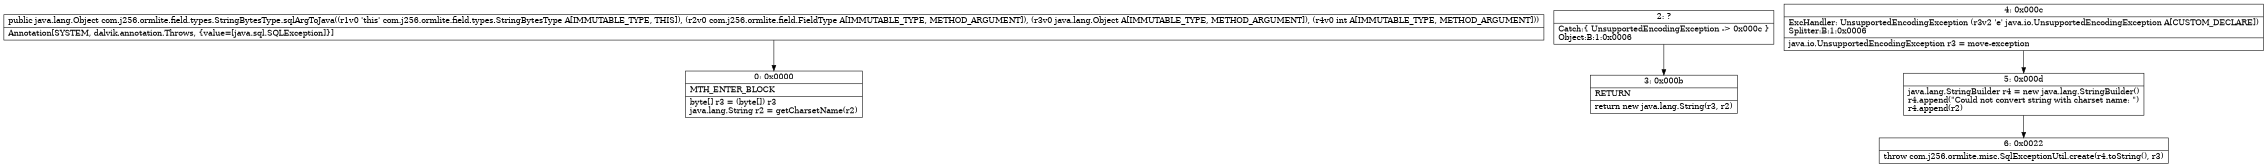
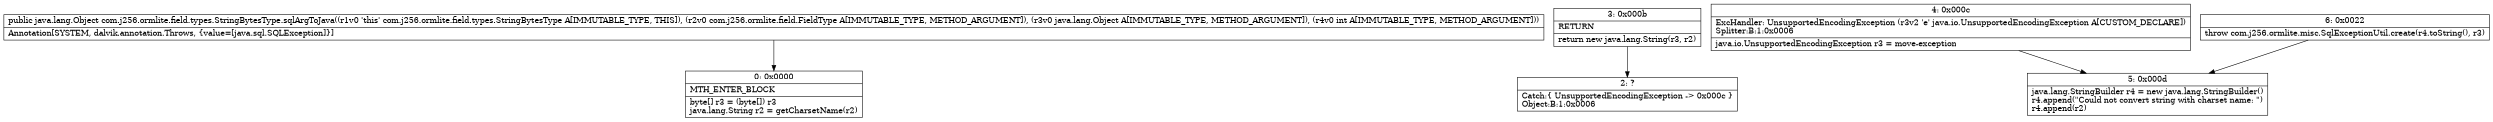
edge "2: ?" -> "3: 0x000b": reversed
edge "5: 0x000d" -> "6: 0x0022": reversed
